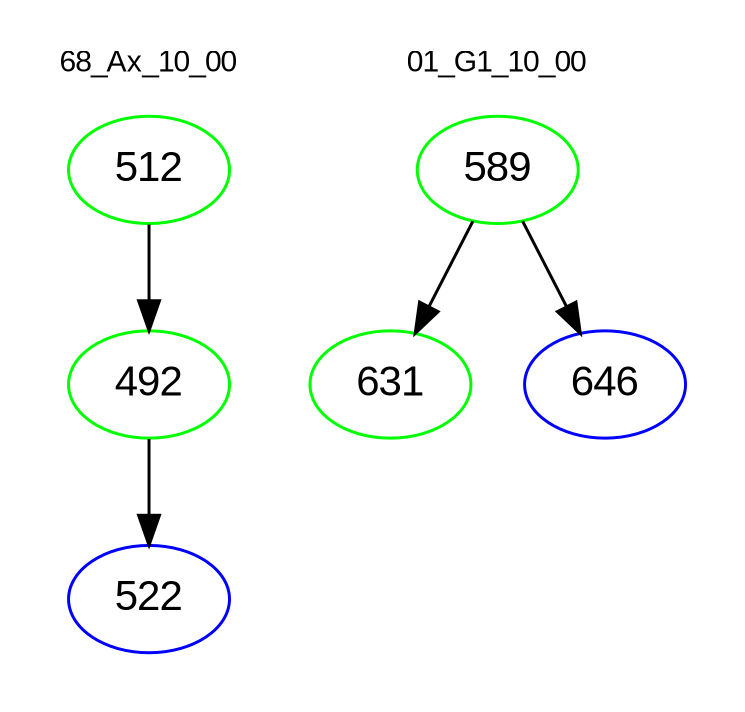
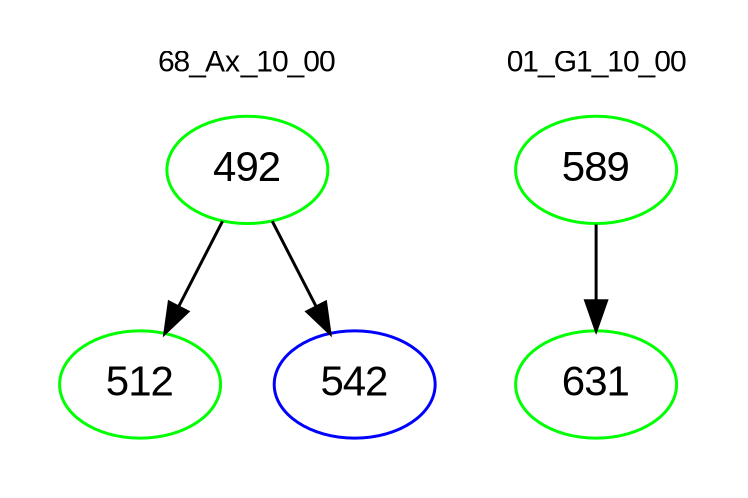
edge "512" -> "492": reversed
node "646": removed
node "522": label "522" -> "542"
